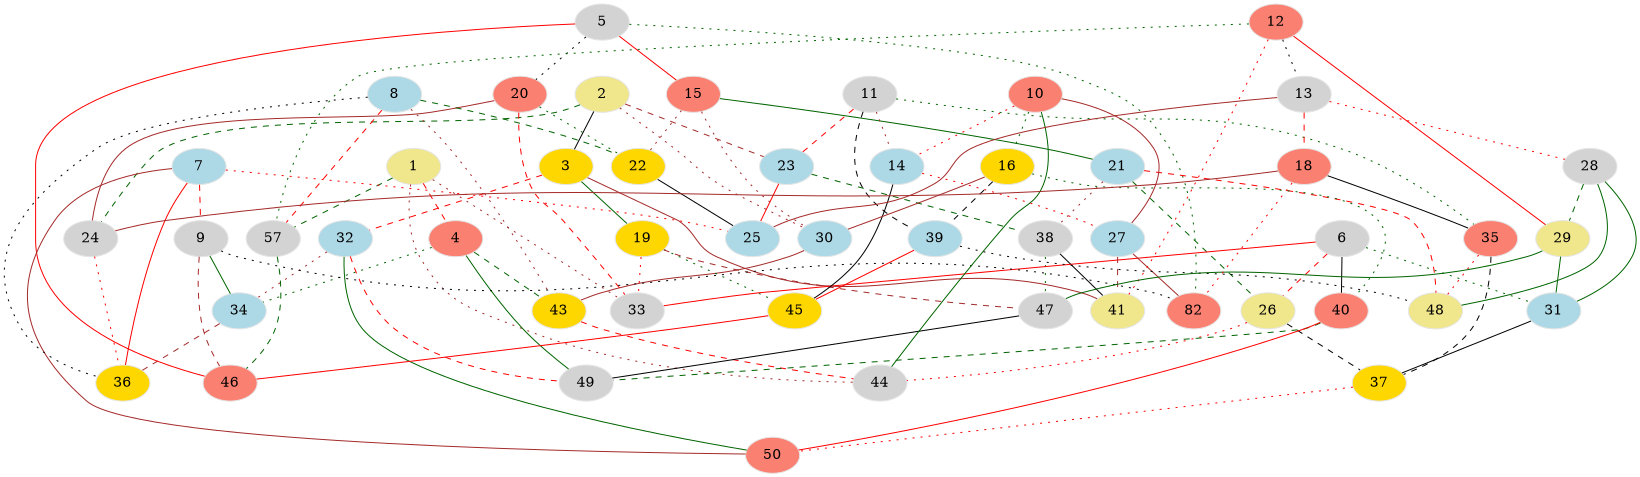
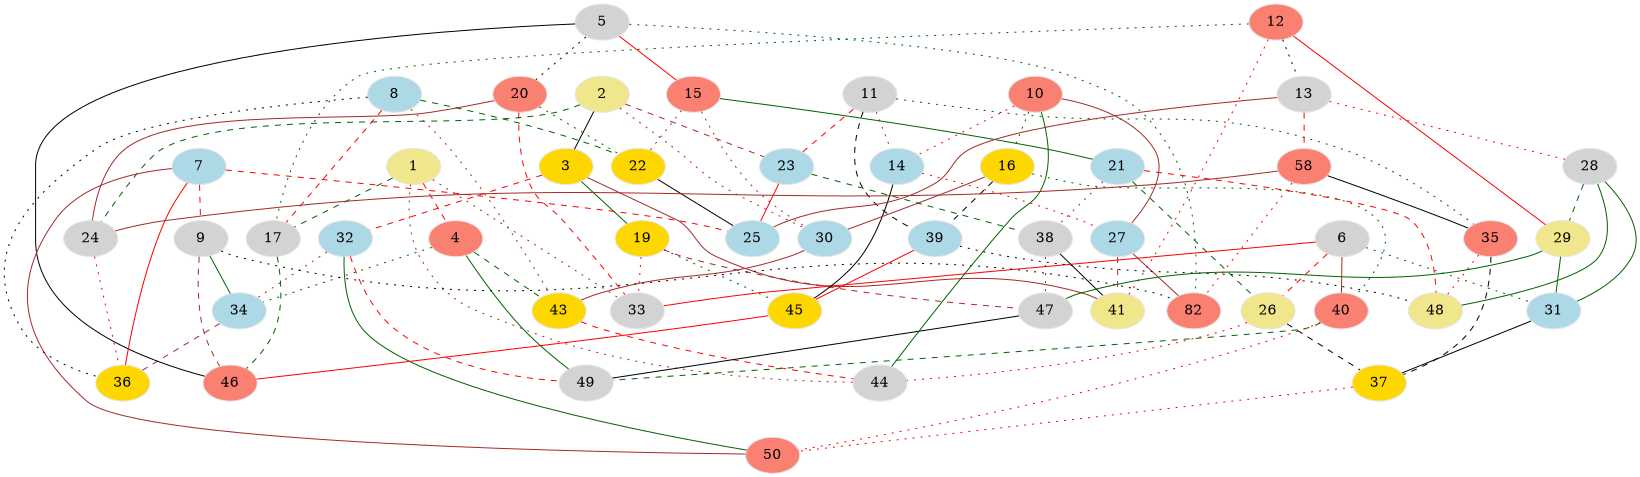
edge "5" -- "46": color red -> black
node "18": label "18" -> "58"
edge "7" -- "25": style dotted -> dashed
node "57": label "57" -> "17"
edge "6" -- "40": color black -> brown
edge "40" -- "50": style solid -> dotted
